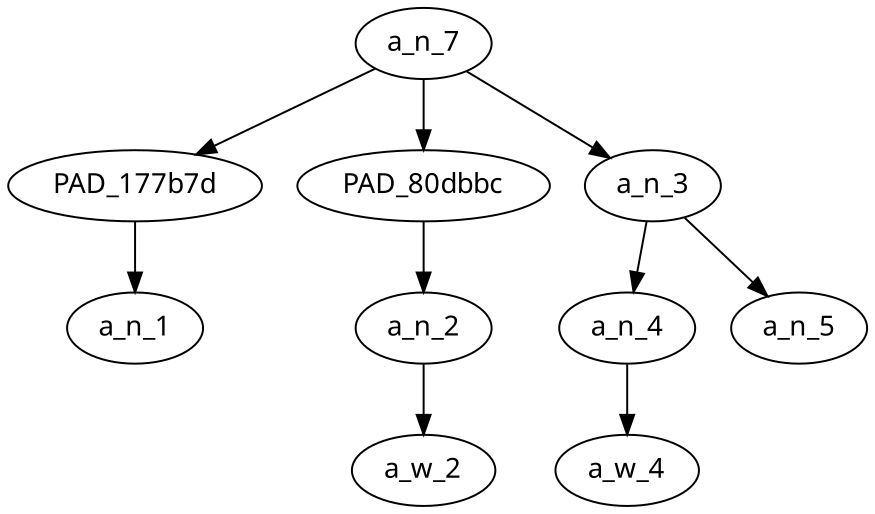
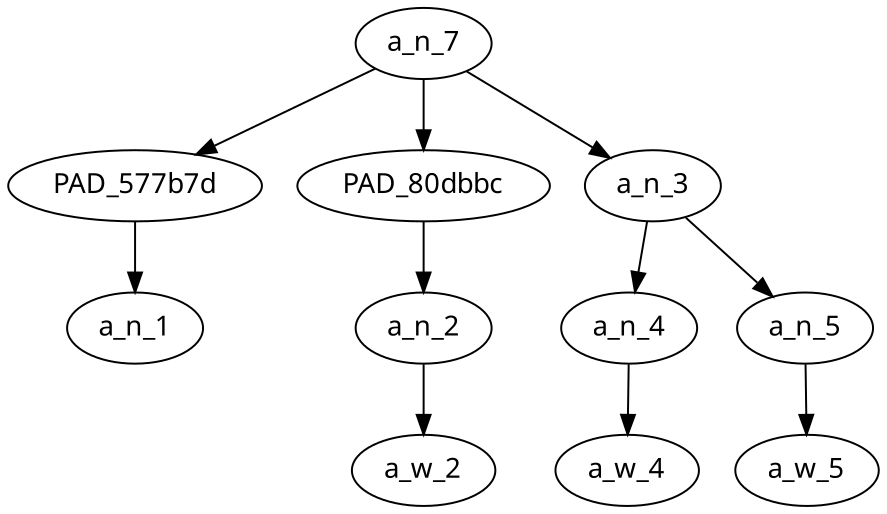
node "PAD_177b7d": label "PAD_177b7d" -> "PAD_577b7d"
node "a_w_5": added
